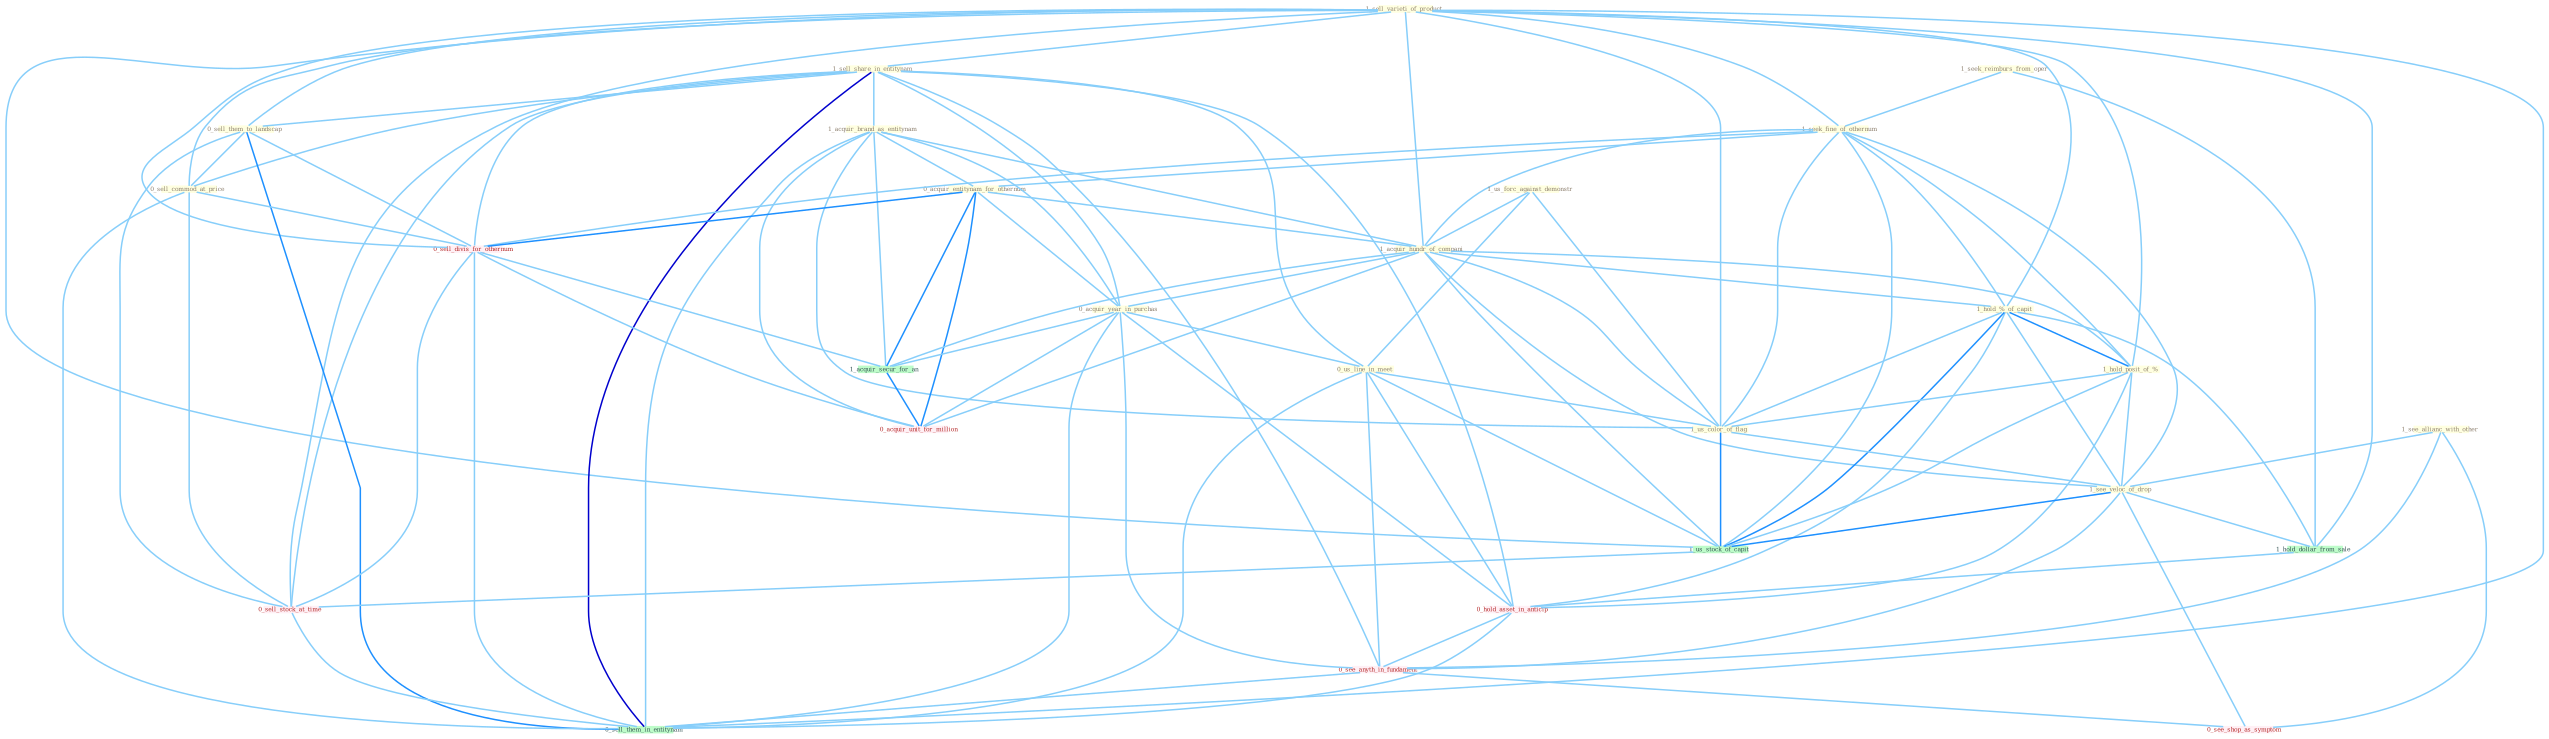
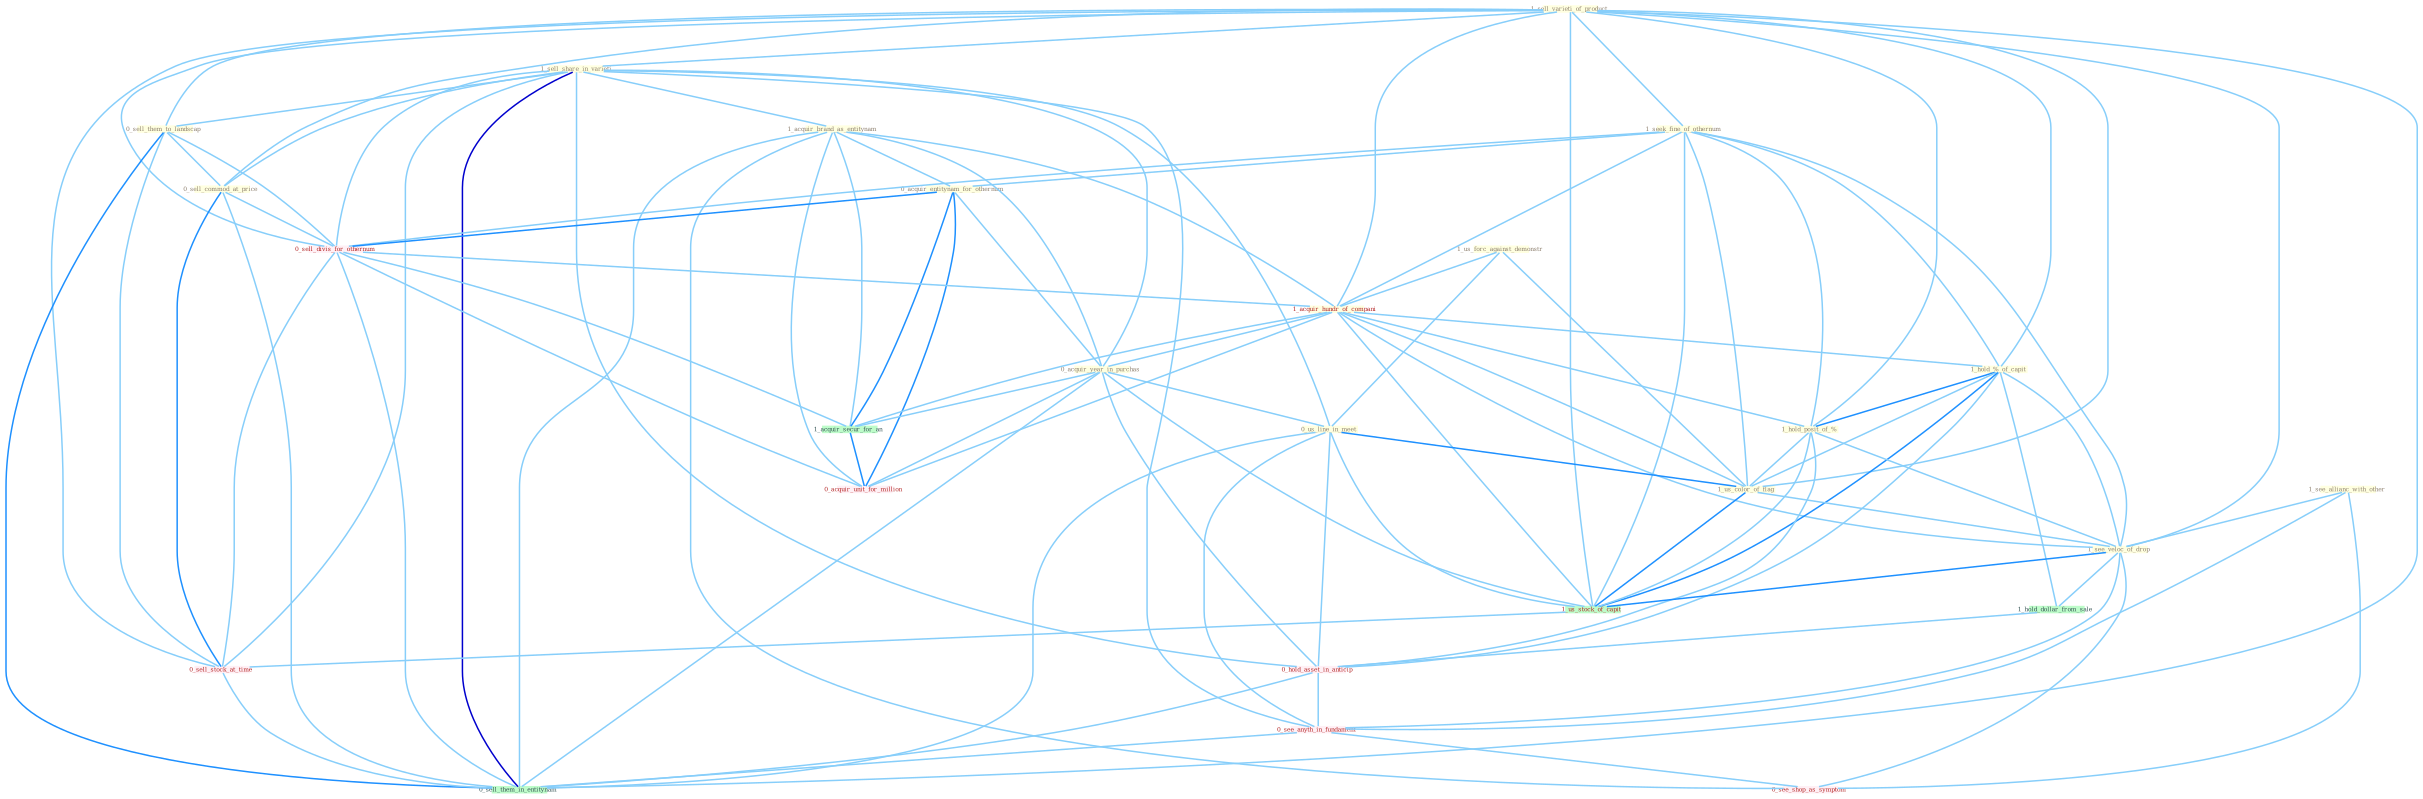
edge "1_sell_varieti_of_product" -- "1_hold_dollar_from_sale": now "1_sell_varieti_of_product" -- "1_see_veloc_of_drop"
node "1_sell_share_in_entitynam": label "1_sell_share_in_entitynam" -> "1_sell_share_in_varieti"
node "1_seek_reimburs_from_oper": removed
edge "0_acquir_entitynam_for_othernum" -- "1_acquir_hundr_of_compani": now "0_sell_divis_for_othernum" -- "1_acquir_hundr_of_compani"
node "1_acquir_hundr_of_compani": fontcolor #8b7d6b -> #b22222
edge "0_us_line_in_meet" -- "1_us_color_of_flag": color #87cefa -> #1e90ff
edge "1_acquir_brand_as_entitynam" -- "1_us_color_of_flag": now "1_acquir_brand_as_entitynam" -- "0_see_shop_as_symptom"
edge "0_sell_commod_at_price" -- "0_sell_stock_at_time": color #87cefa -> #1e90ff
node "1_us_stock_of_capit": fontcolor #2f4f4f -> #b22222
edge "0_acquir_year_in_purchas" -- "0_see_anyth_in_fundament": now "0_acquir_year_in_purchas" -- "1_us_stock_of_capit"
